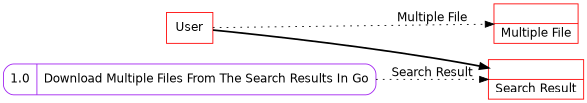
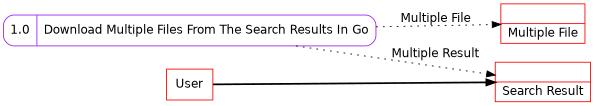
edge "User" -> "Multiple File": now "1.0" -> "Multiple File"
edge "1.0" -> "Search Result": label "Search Result" -> "Multiple Result"
